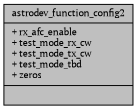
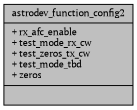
node "astrodev_function_config2": text "+ test_mode_tx_cw" -> "+ test_zeros_tx_cw"
